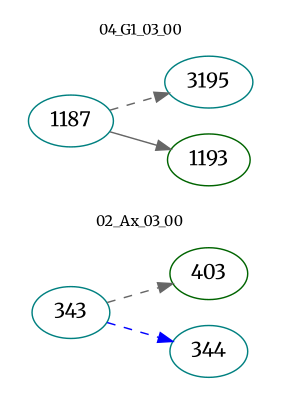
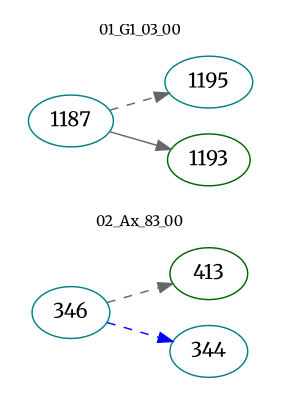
cluster "04_G1_03_00": label "04_G1_03_00" -> "01_G1_03_00"
node "3195": label "3195" -> "1195"
cluster "02_Ax_03_00": label "02_Ax_03_00" -> "02_Ax_83_00"
node "403": label "403" -> "413"
node "343": label "343" -> "346"
